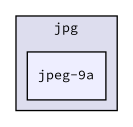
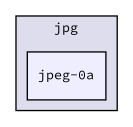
node "jpeg-9a": label "jpeg-9a" -> "jpeg-0a"
